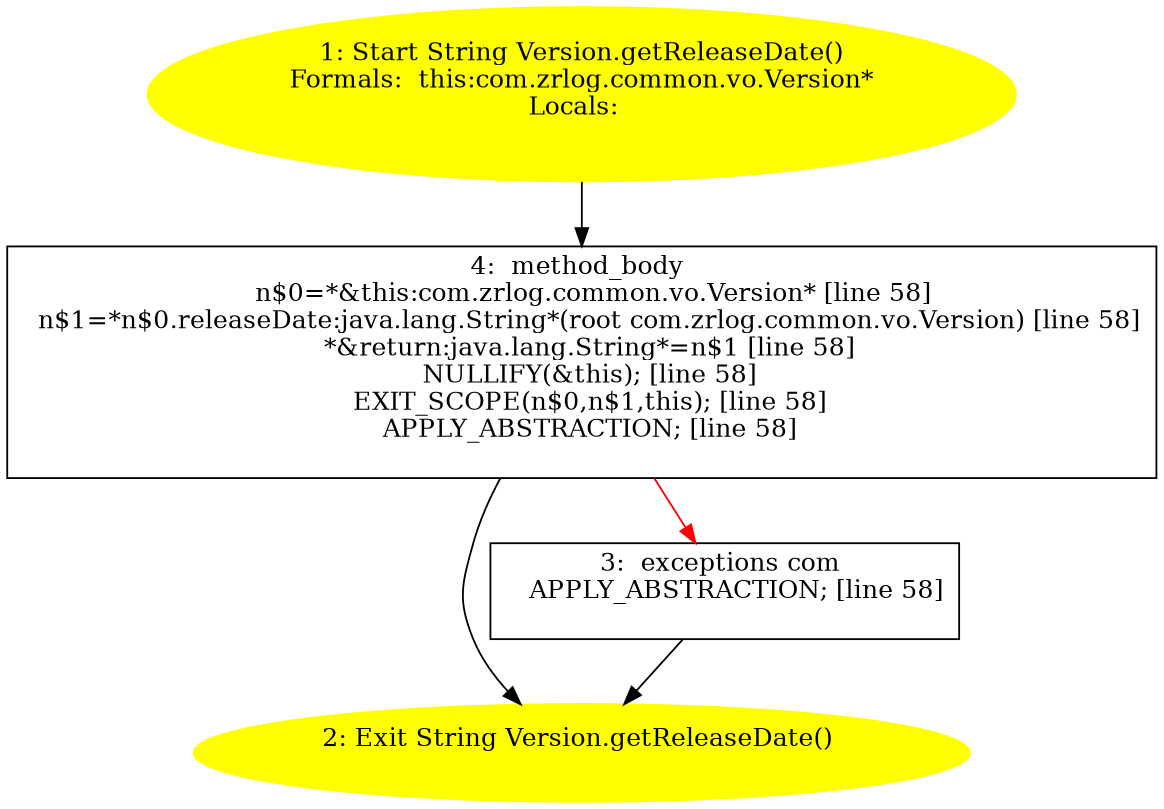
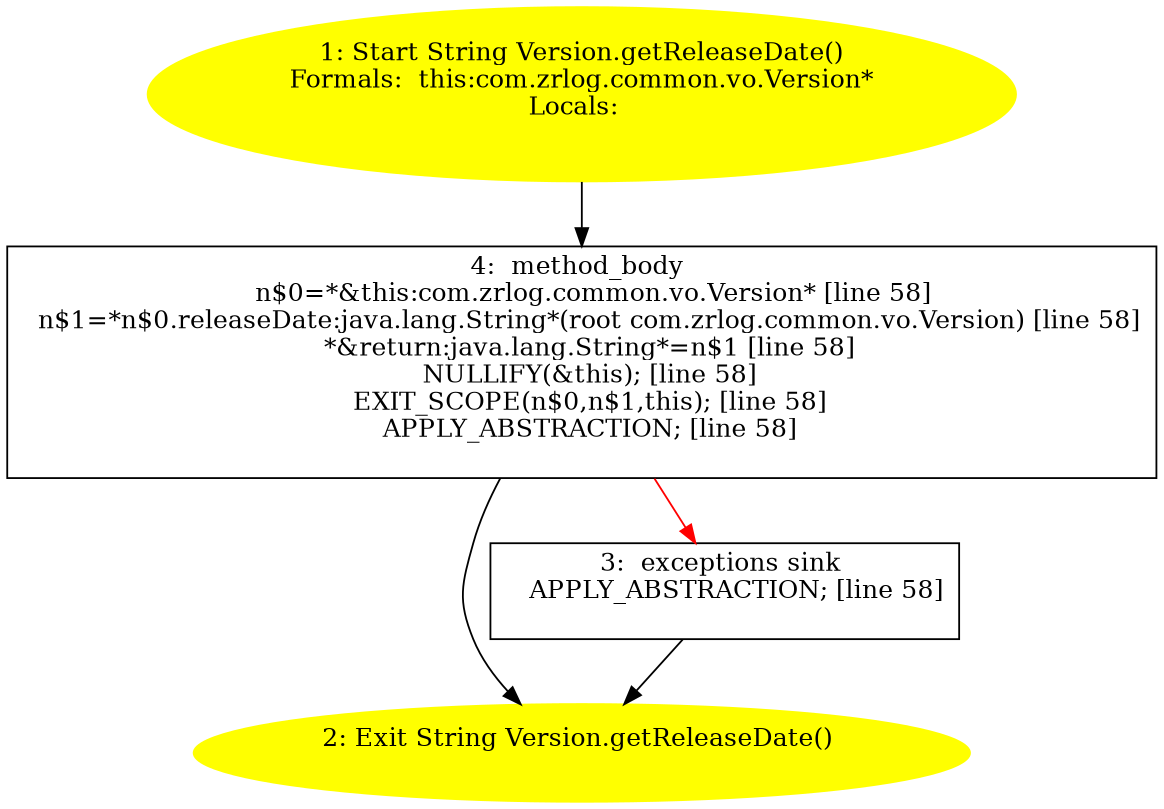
node "3:  exceptions com APPLY_ABSTRACTION; [line 58]": label "3:  exceptions com APPLY_ABSTRACTION; [line 58]" -> "3:  exceptions sink APPLY_ABSTRACTION; [line 58]"
